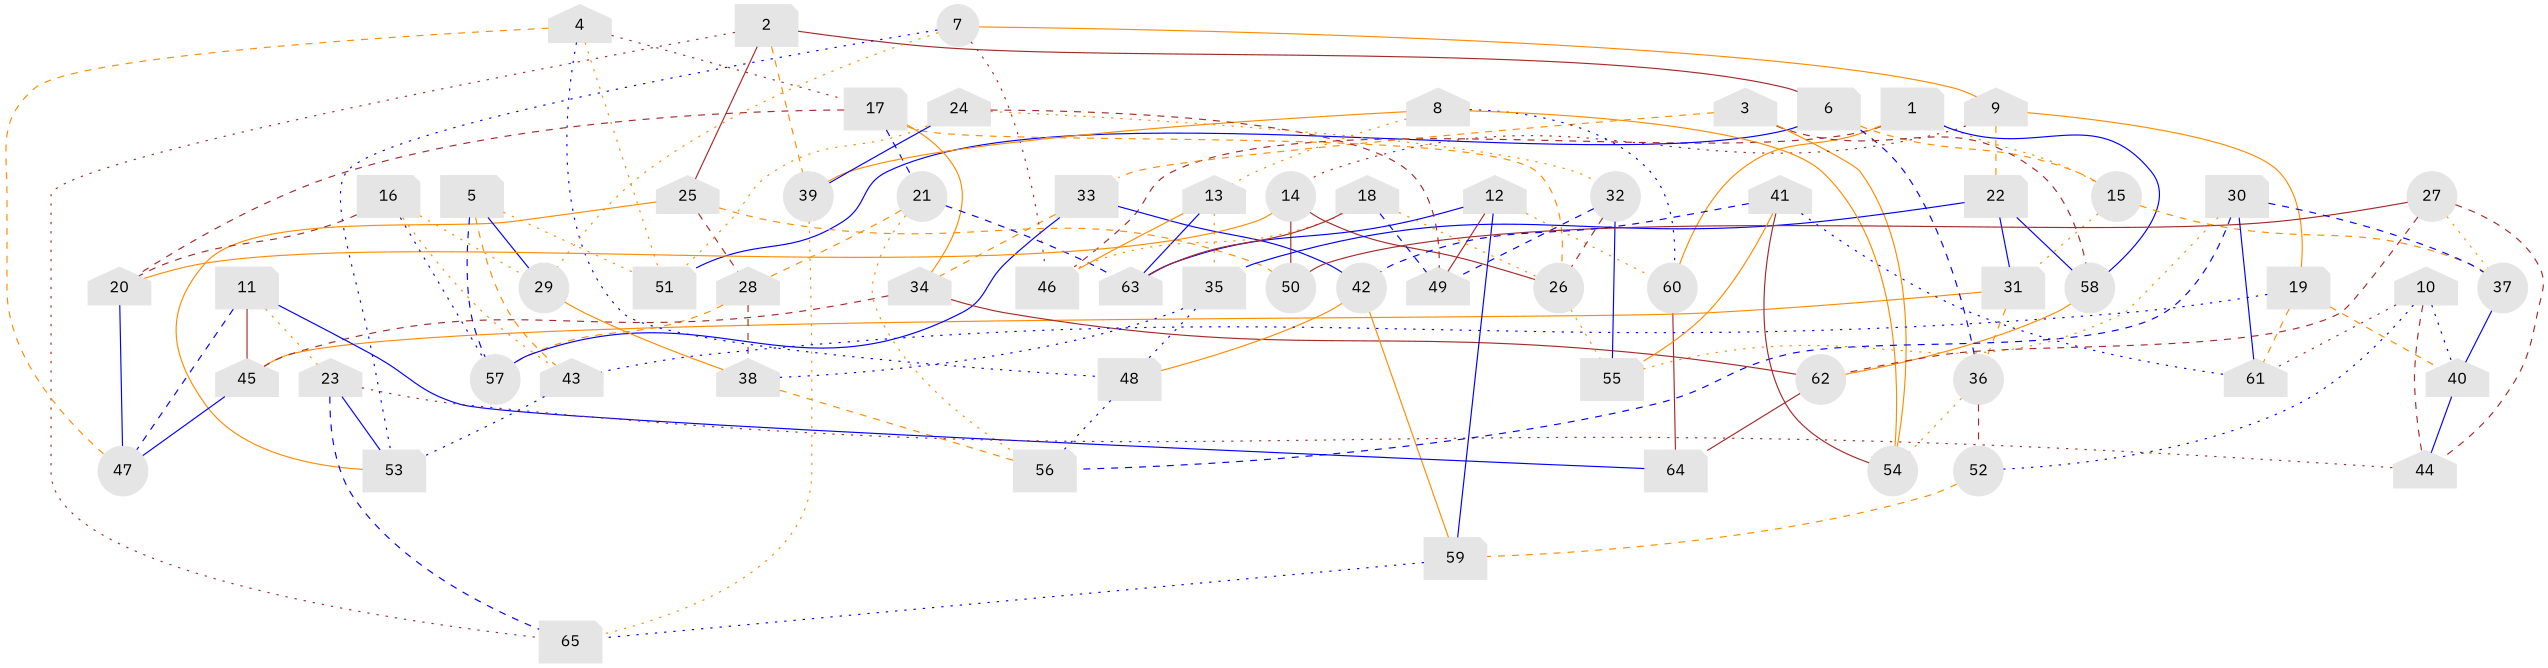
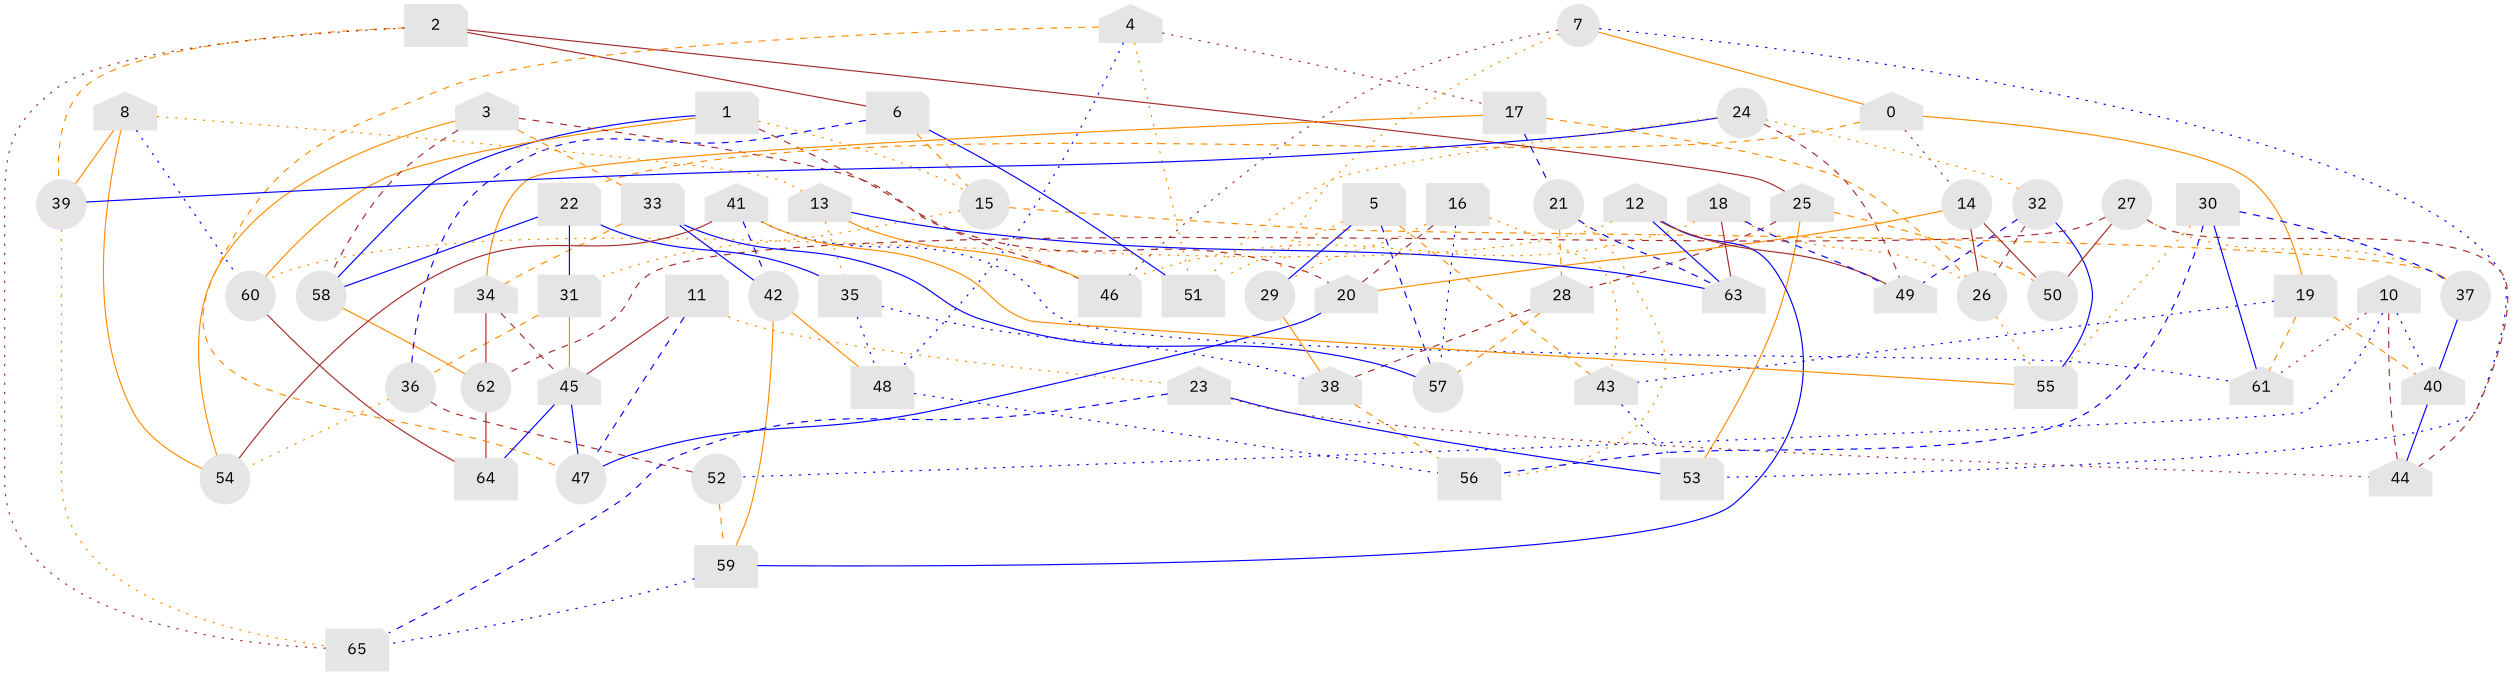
node "24": shape house -> circle
node "9": label "9" -> "0"
edge "17" -- "20": now "3" -- "20"
edge "11" -- "64": now "45" -- "64"
